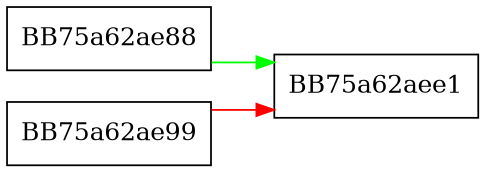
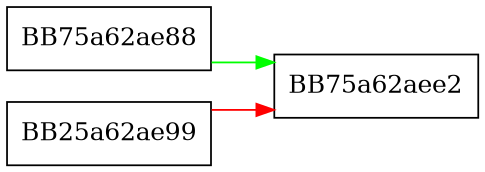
node "BB75a62aee1": label "BB75a62aee1" -> "BB75a62aee2"
node "BB75a62ae99": label "BB75a62ae99" -> "BB25a62ae99"
